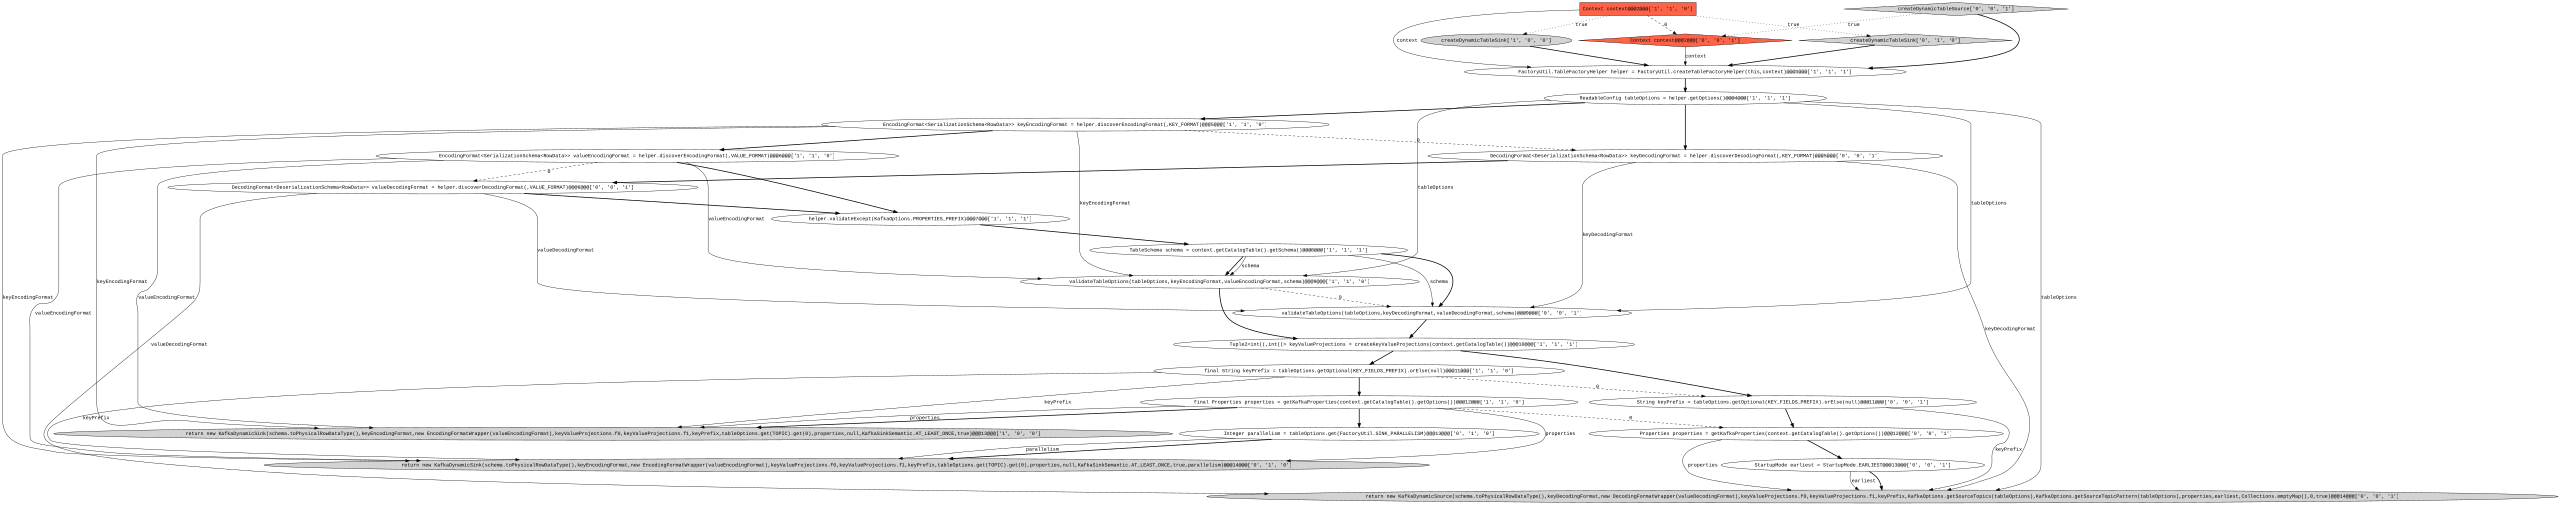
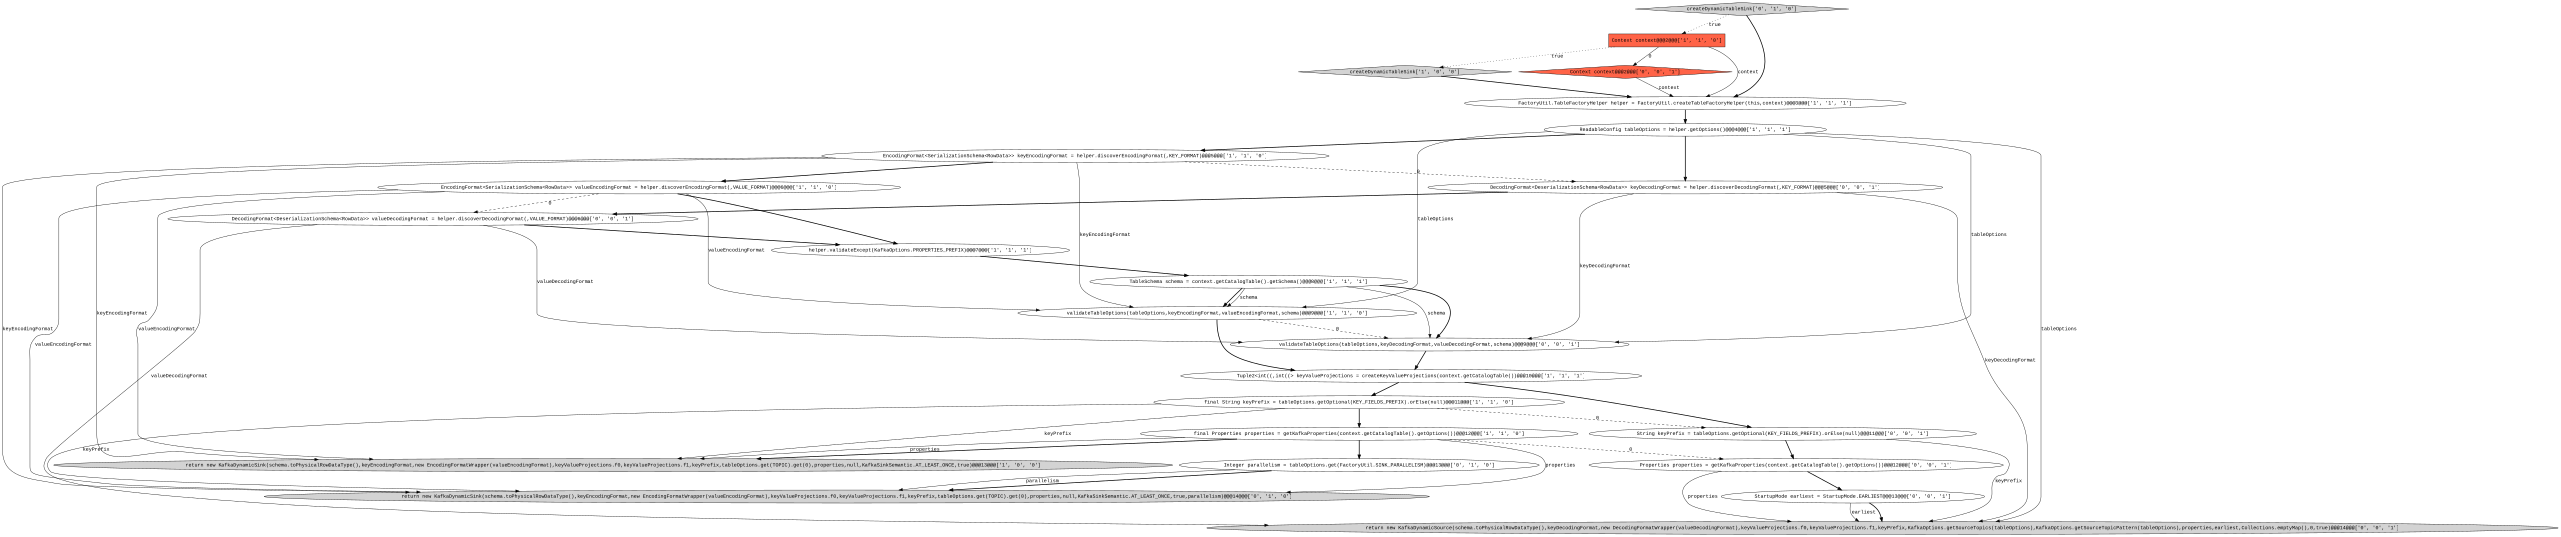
node "createDynamicTableSource['0', '0', '1']": removed
edge "Context context@@@2@@@['1', '1', '0']" -> "Context context@@@2@@@['0', '0', '1']": style dashed -> solid
edge "Context context@@@2@@@['1', '1', '0']" -> "createDynamicTableSink['0', '1', '0']": reversed
node "createDynamicTableSink['1', '0', '0']": shape ellipse -> diamond
